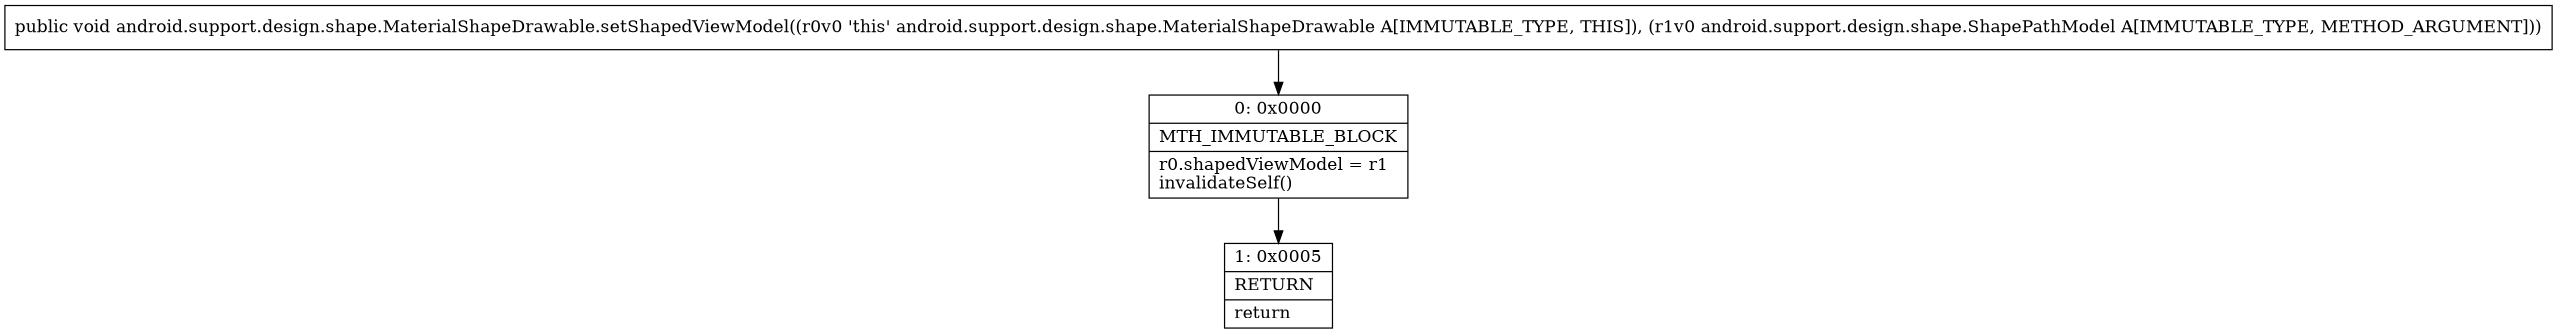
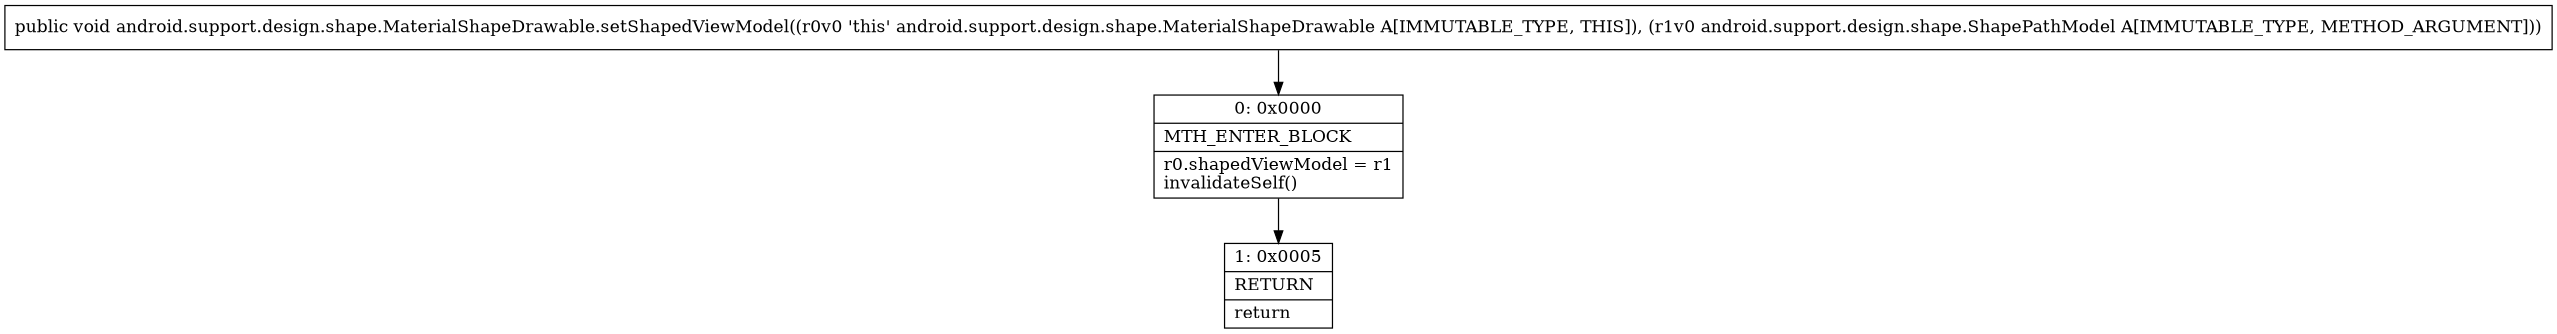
node "0: 0x0000": text "MTH_IMMUTABLE_BLOCK" -> "MTH_ENTER_BLOCK"
